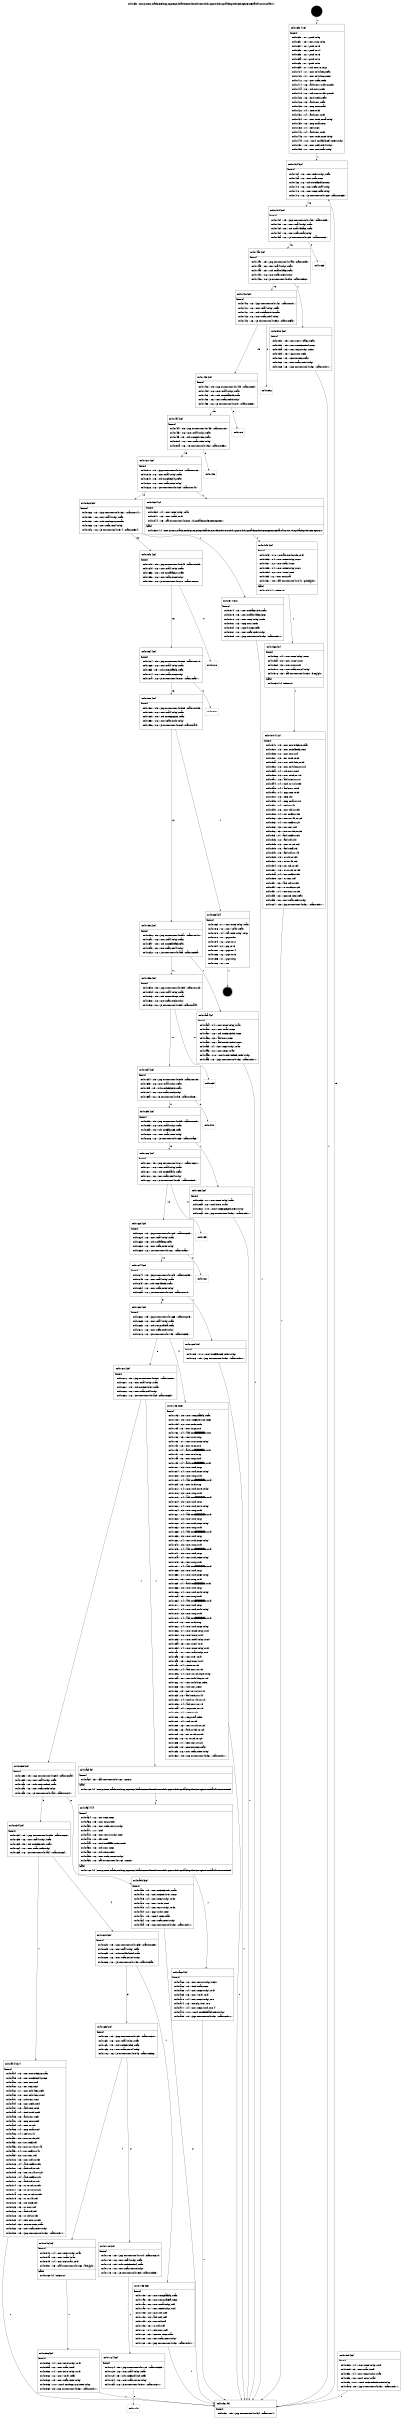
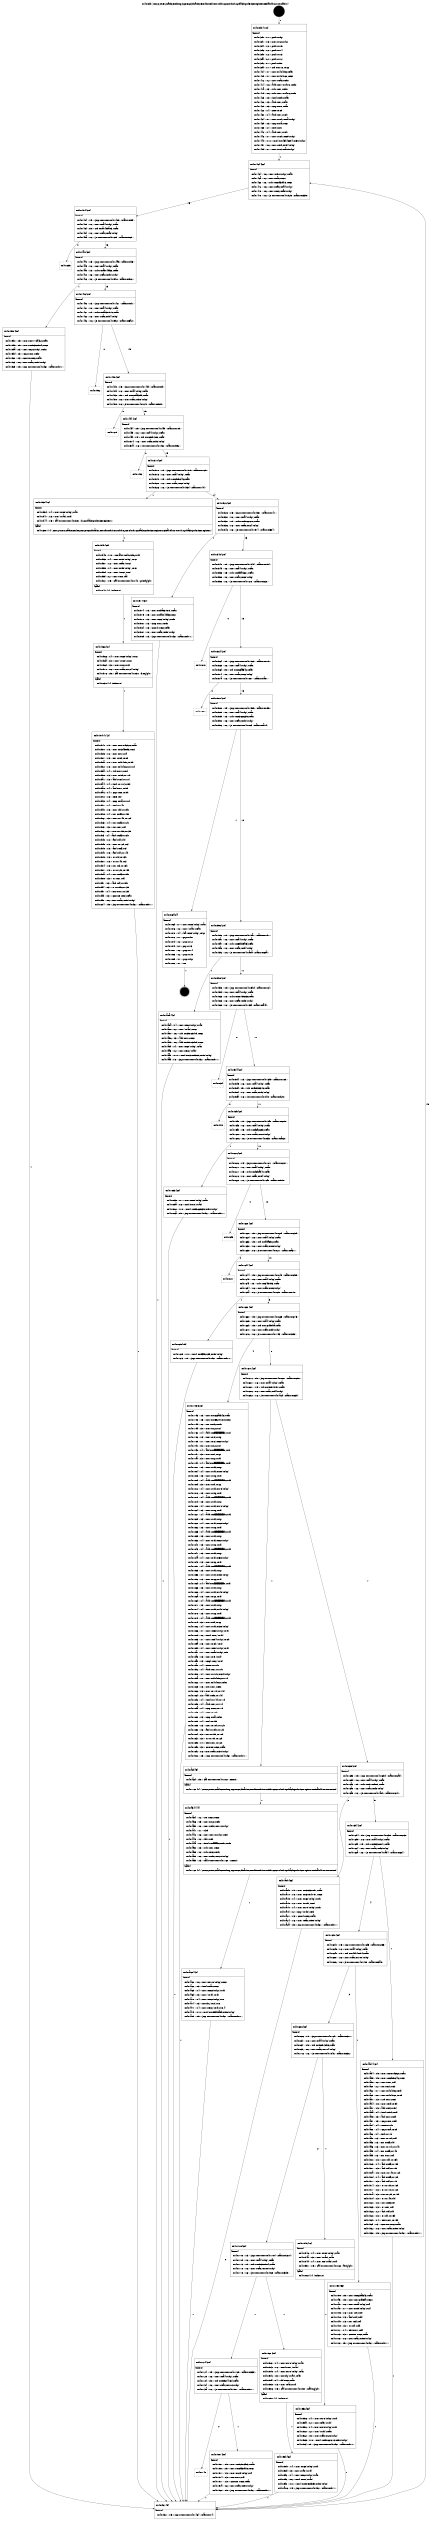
node "0x4019ce [29]": added
node "0x401907 [30]": added
